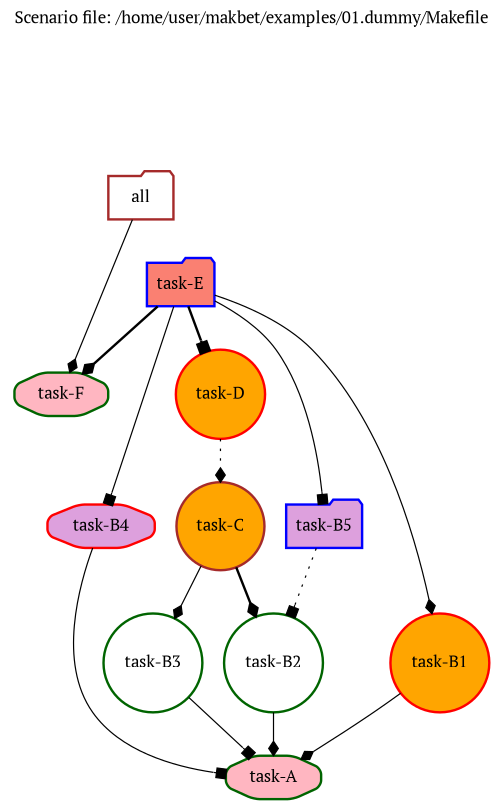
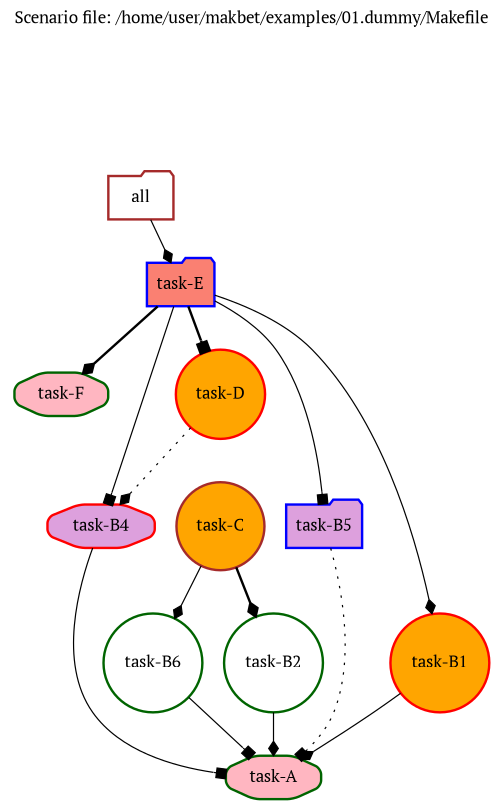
edge "all" -> "task-F": now "all" -> "task-E"
edge "task-D" -> "task-C": now "task-D" -> "task-B4"
edge "task-B5" -> "task-B2": now "task-B5" -> "task-A"
node "task-B3": label "task-B3" -> "task-B6"
